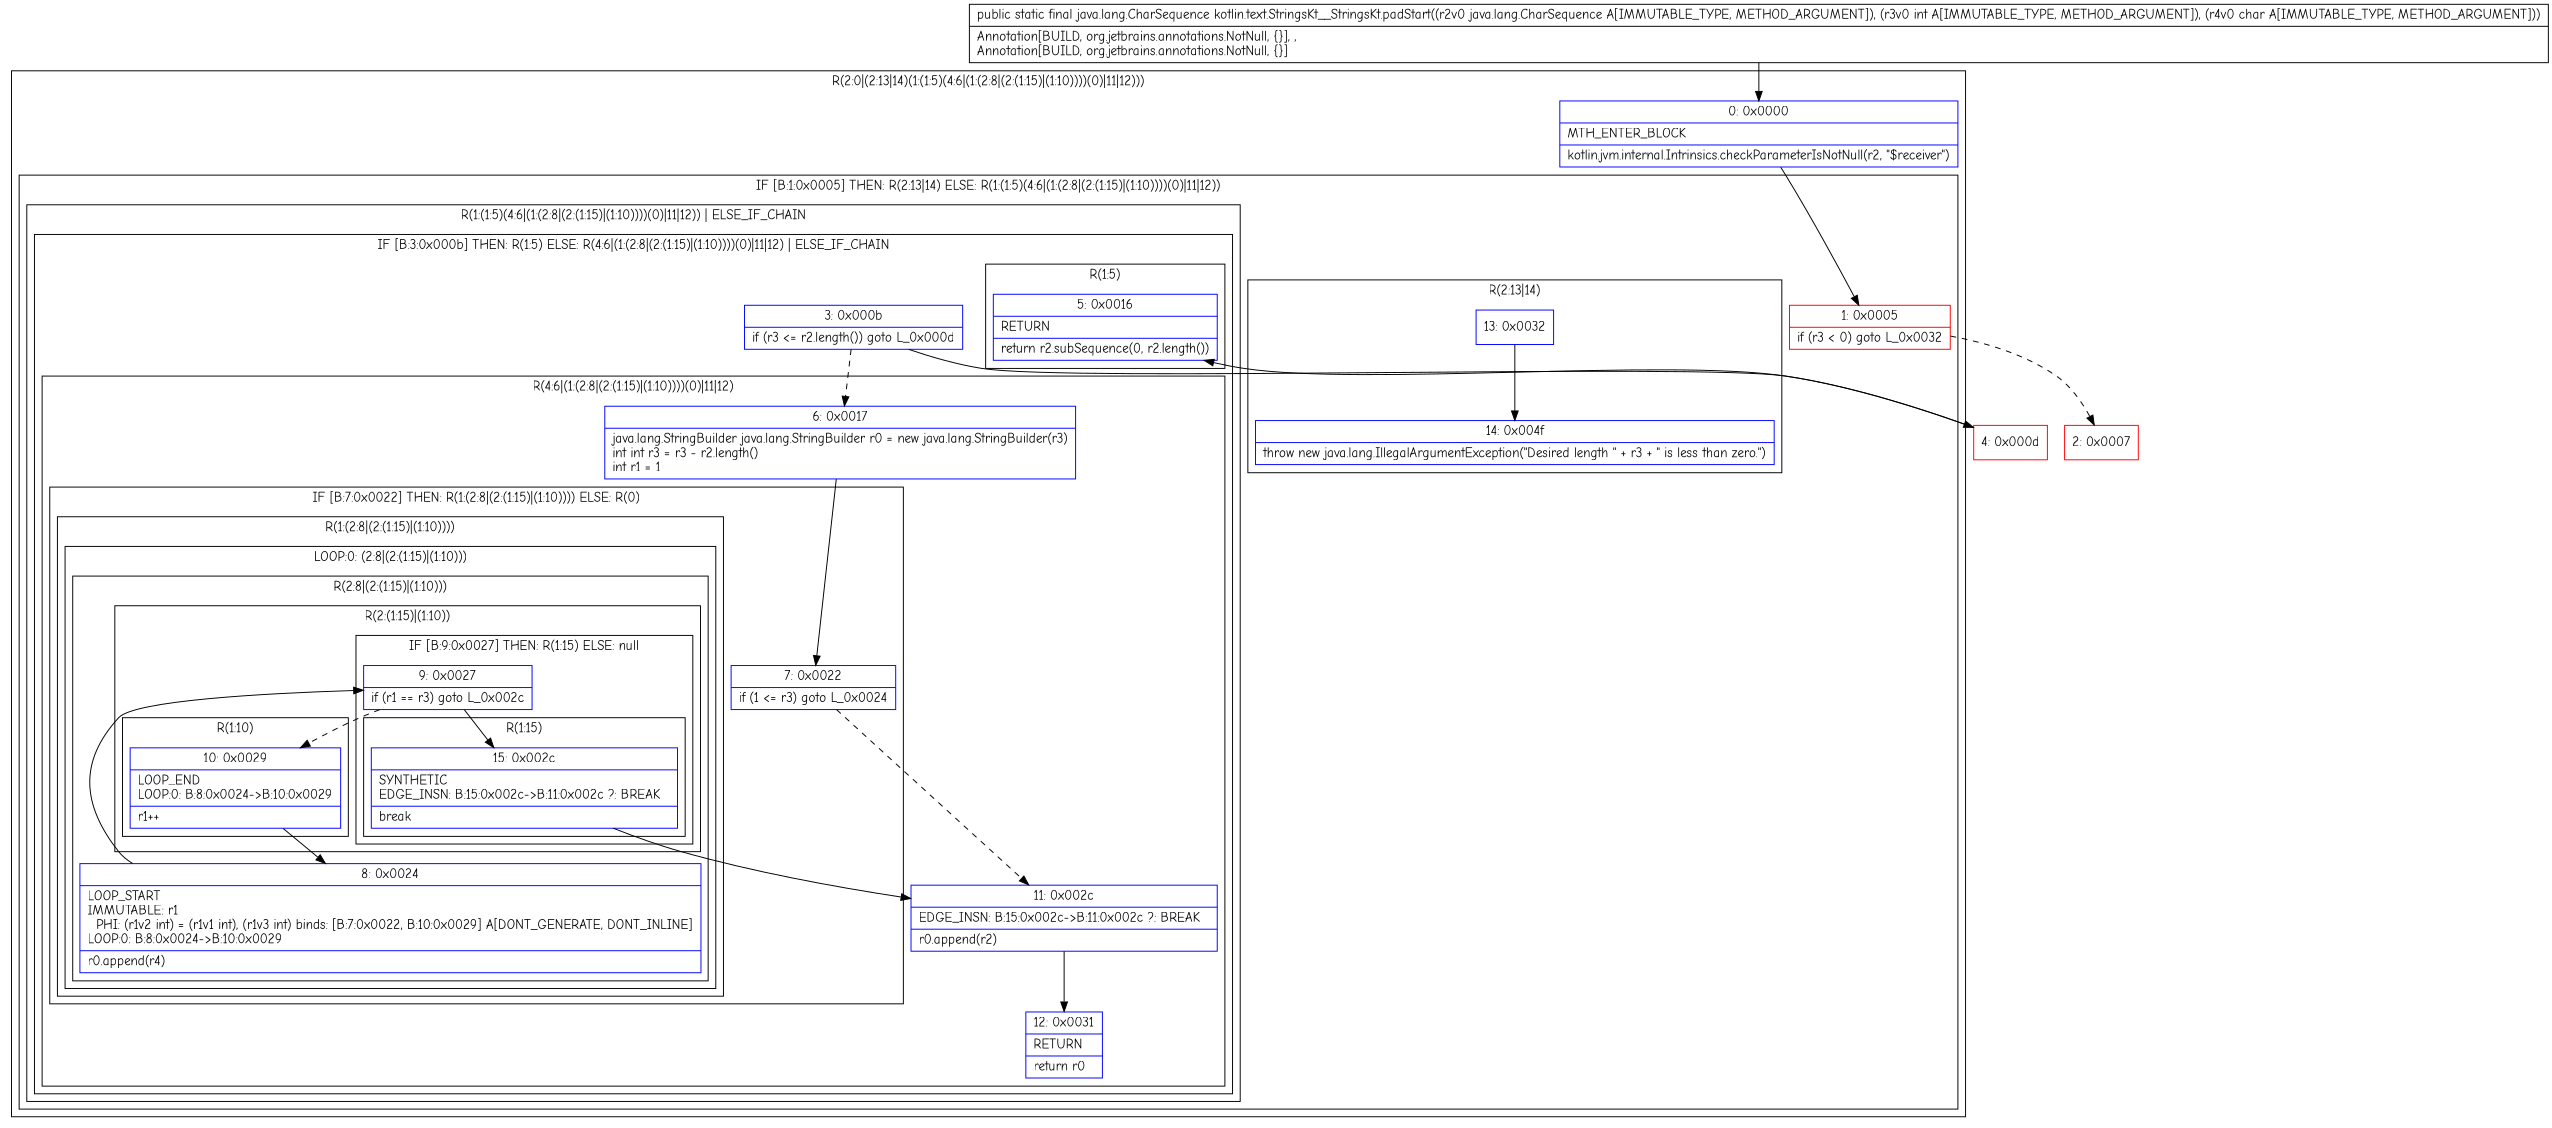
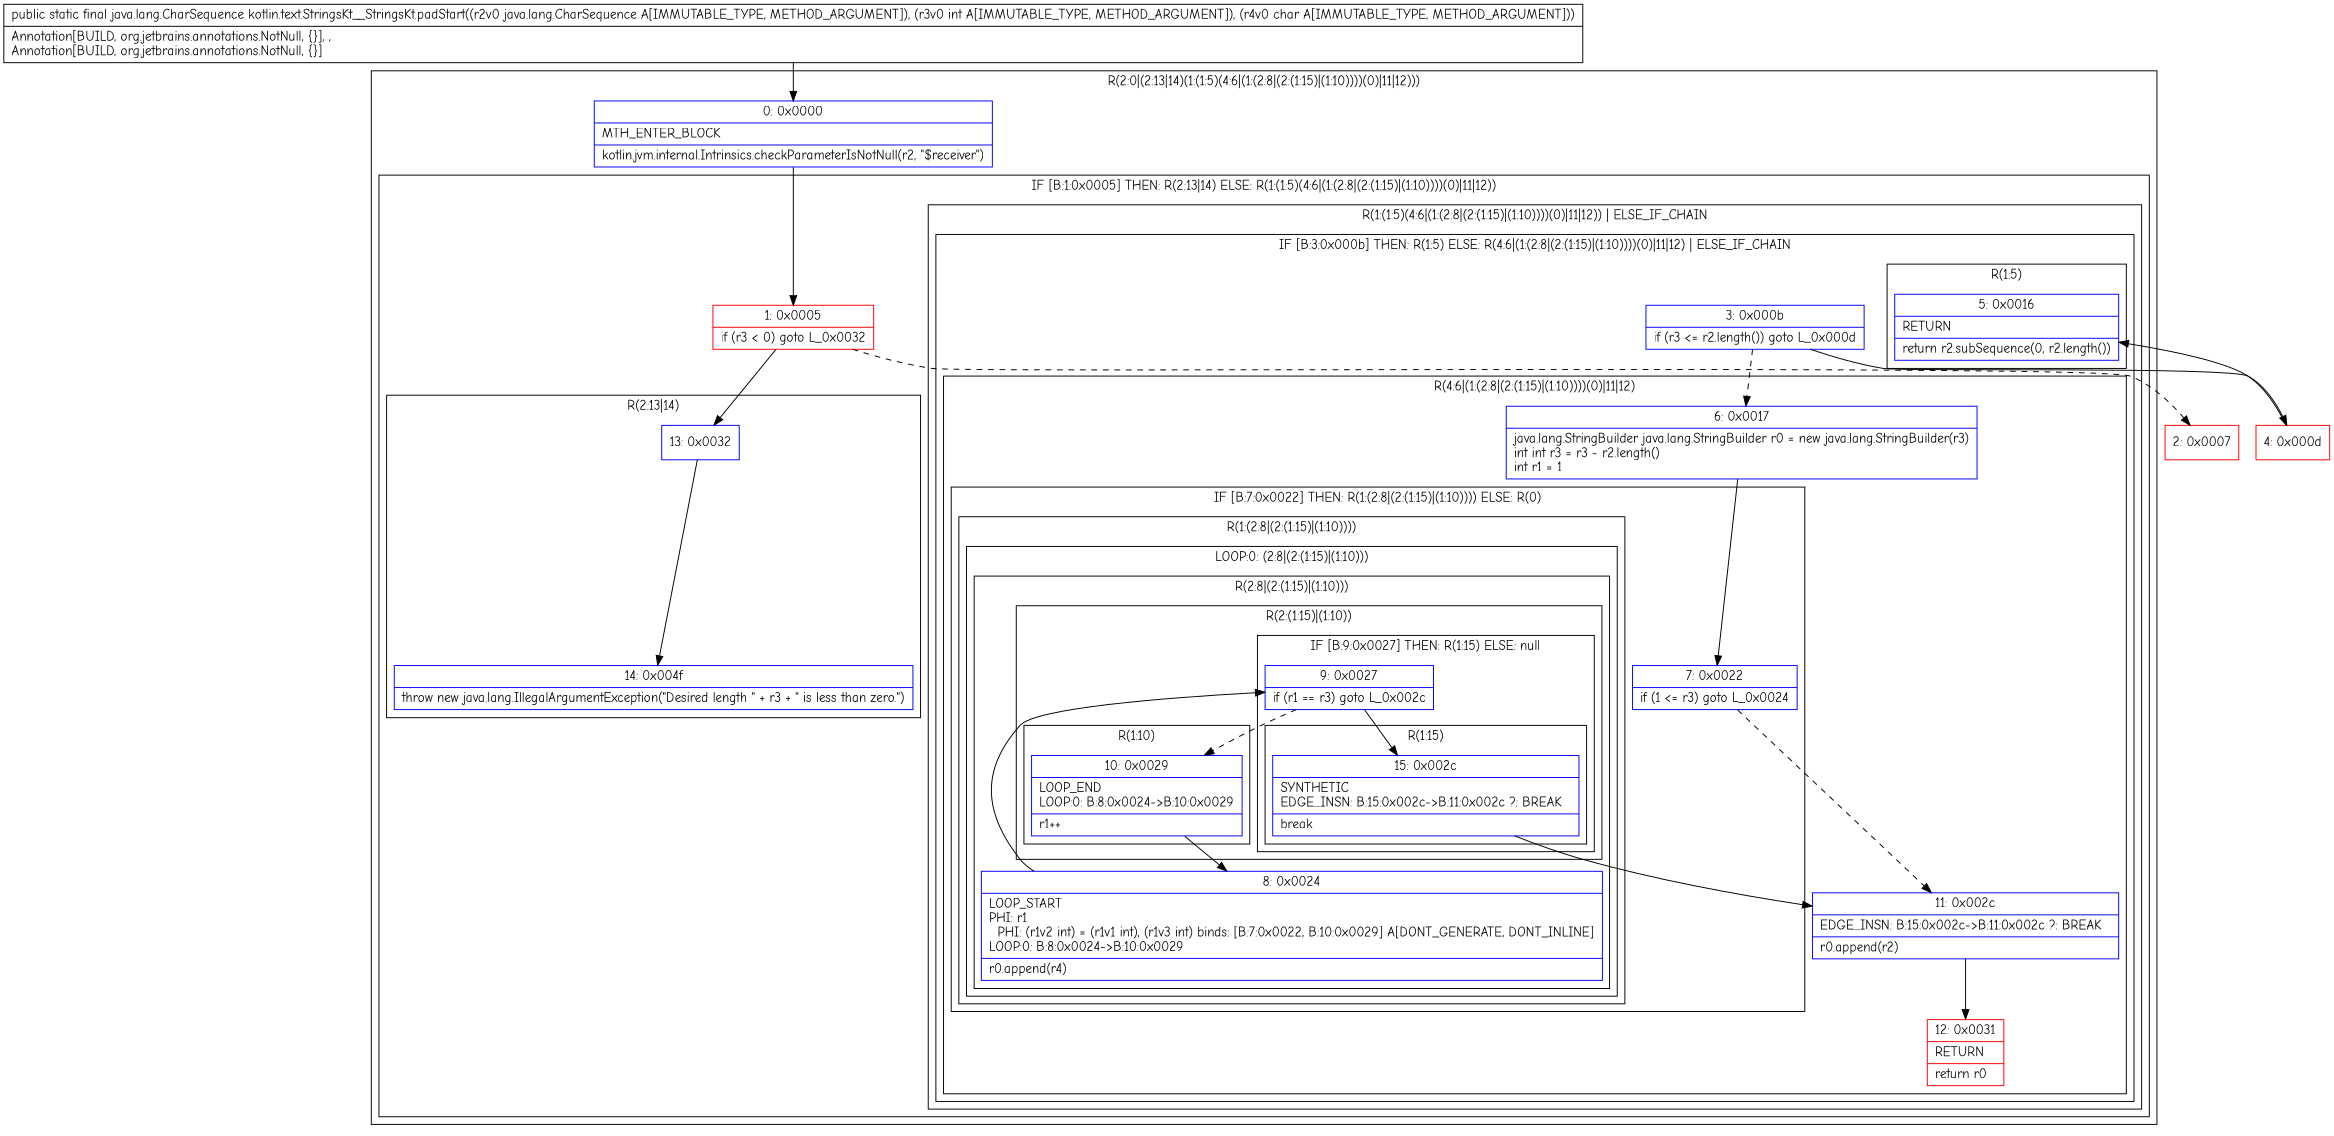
edge "1: 0x0005" -> "13: 0x0032": added
node "8: 0x0024": text "IMMUTABLE: r1" -> "PHI: r1"
node "12: 0x0031": color blue -> red
